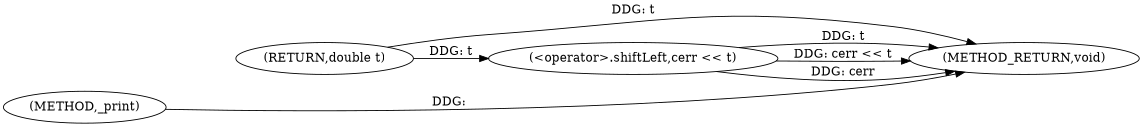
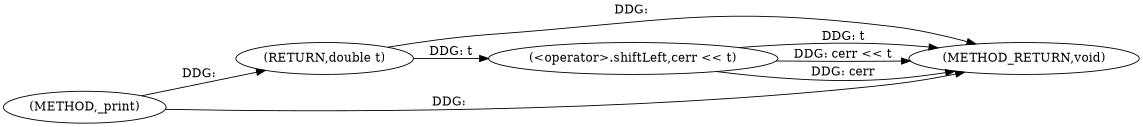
edge "(RETURN,double t)" -> "(METHOD_RETURN,void)": label "DDG: t" -> "DDG: "
edge "(METHOD,_print)" -> "(RETURN,double t)": added, label "DDG:"
